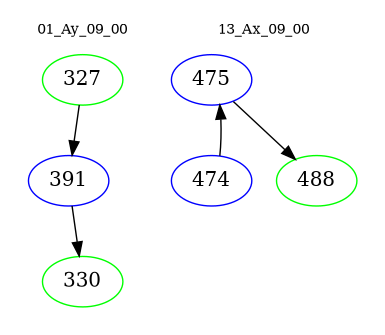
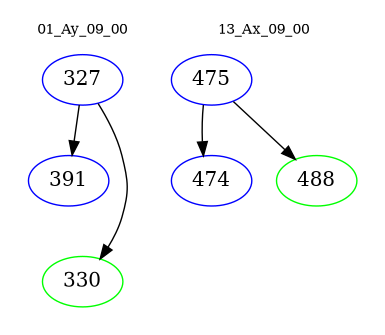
node "327": color green -> blue
edge "474" -> "475": reversed
edge "391" -> "330": now "327" -> "330"
